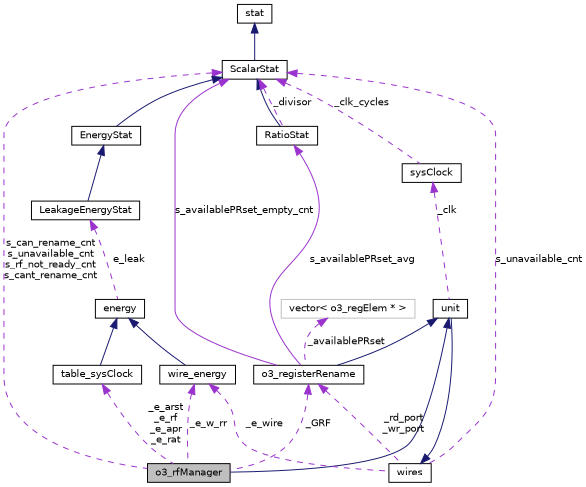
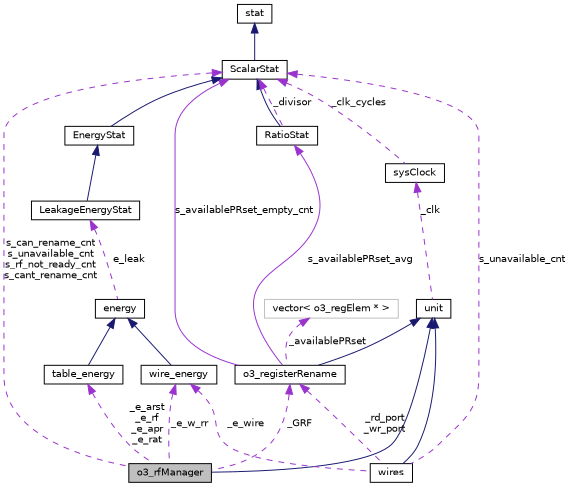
node "table_sysClock": label "table_sysClock" -> "table_energy"
edge "unit" -> "wires": reversed
